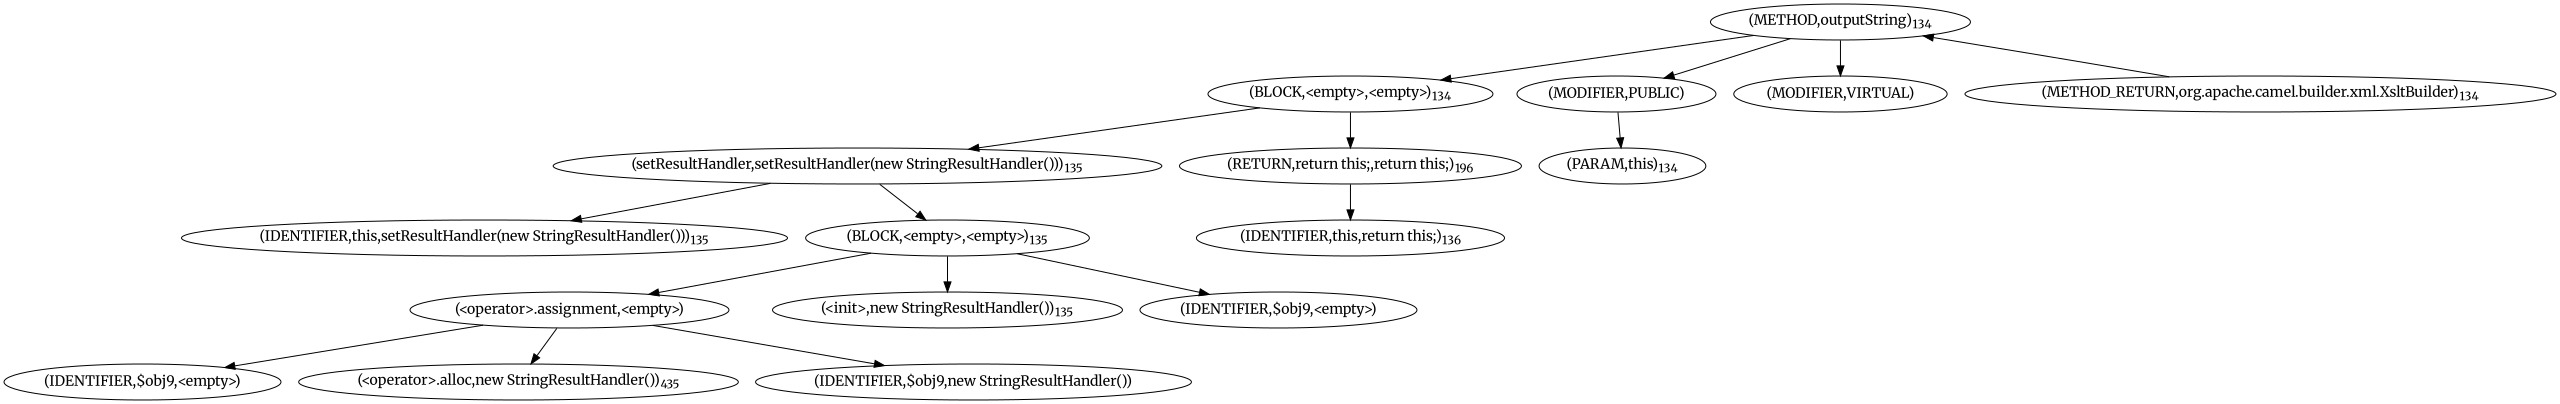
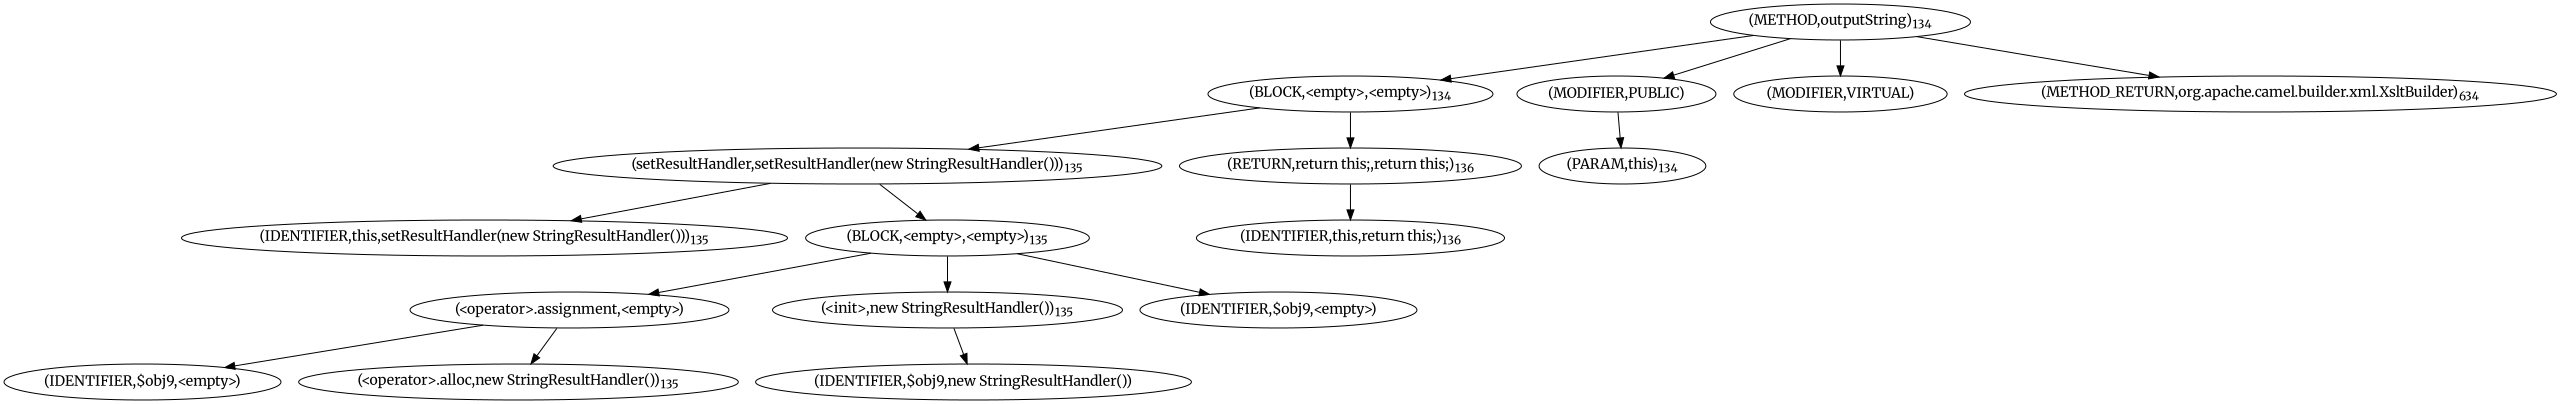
edge "(METHOD_RETURN,org.apache.camel.builder.xml.XsltBuilder)" -> "(METHOD,outputString)": reversed
node "(METHOD_RETURN,org.apache.camel.builder.xml.XsltBuilder)": text "134" -> "634"
node "(RETURN,return this;,return this;)": text "196" -> "136"
edge "(<operator>.assignment,<empty>)" -> "(IDENTIFIER,$obj9,new StringResultHandler())": now "(<init>,new StringResultHandler())" -> "(IDENTIFIER,$obj9,new StringResultHandler())"
node "(<operator>.alloc,new StringResultHandler())": text "435" -> "135"
